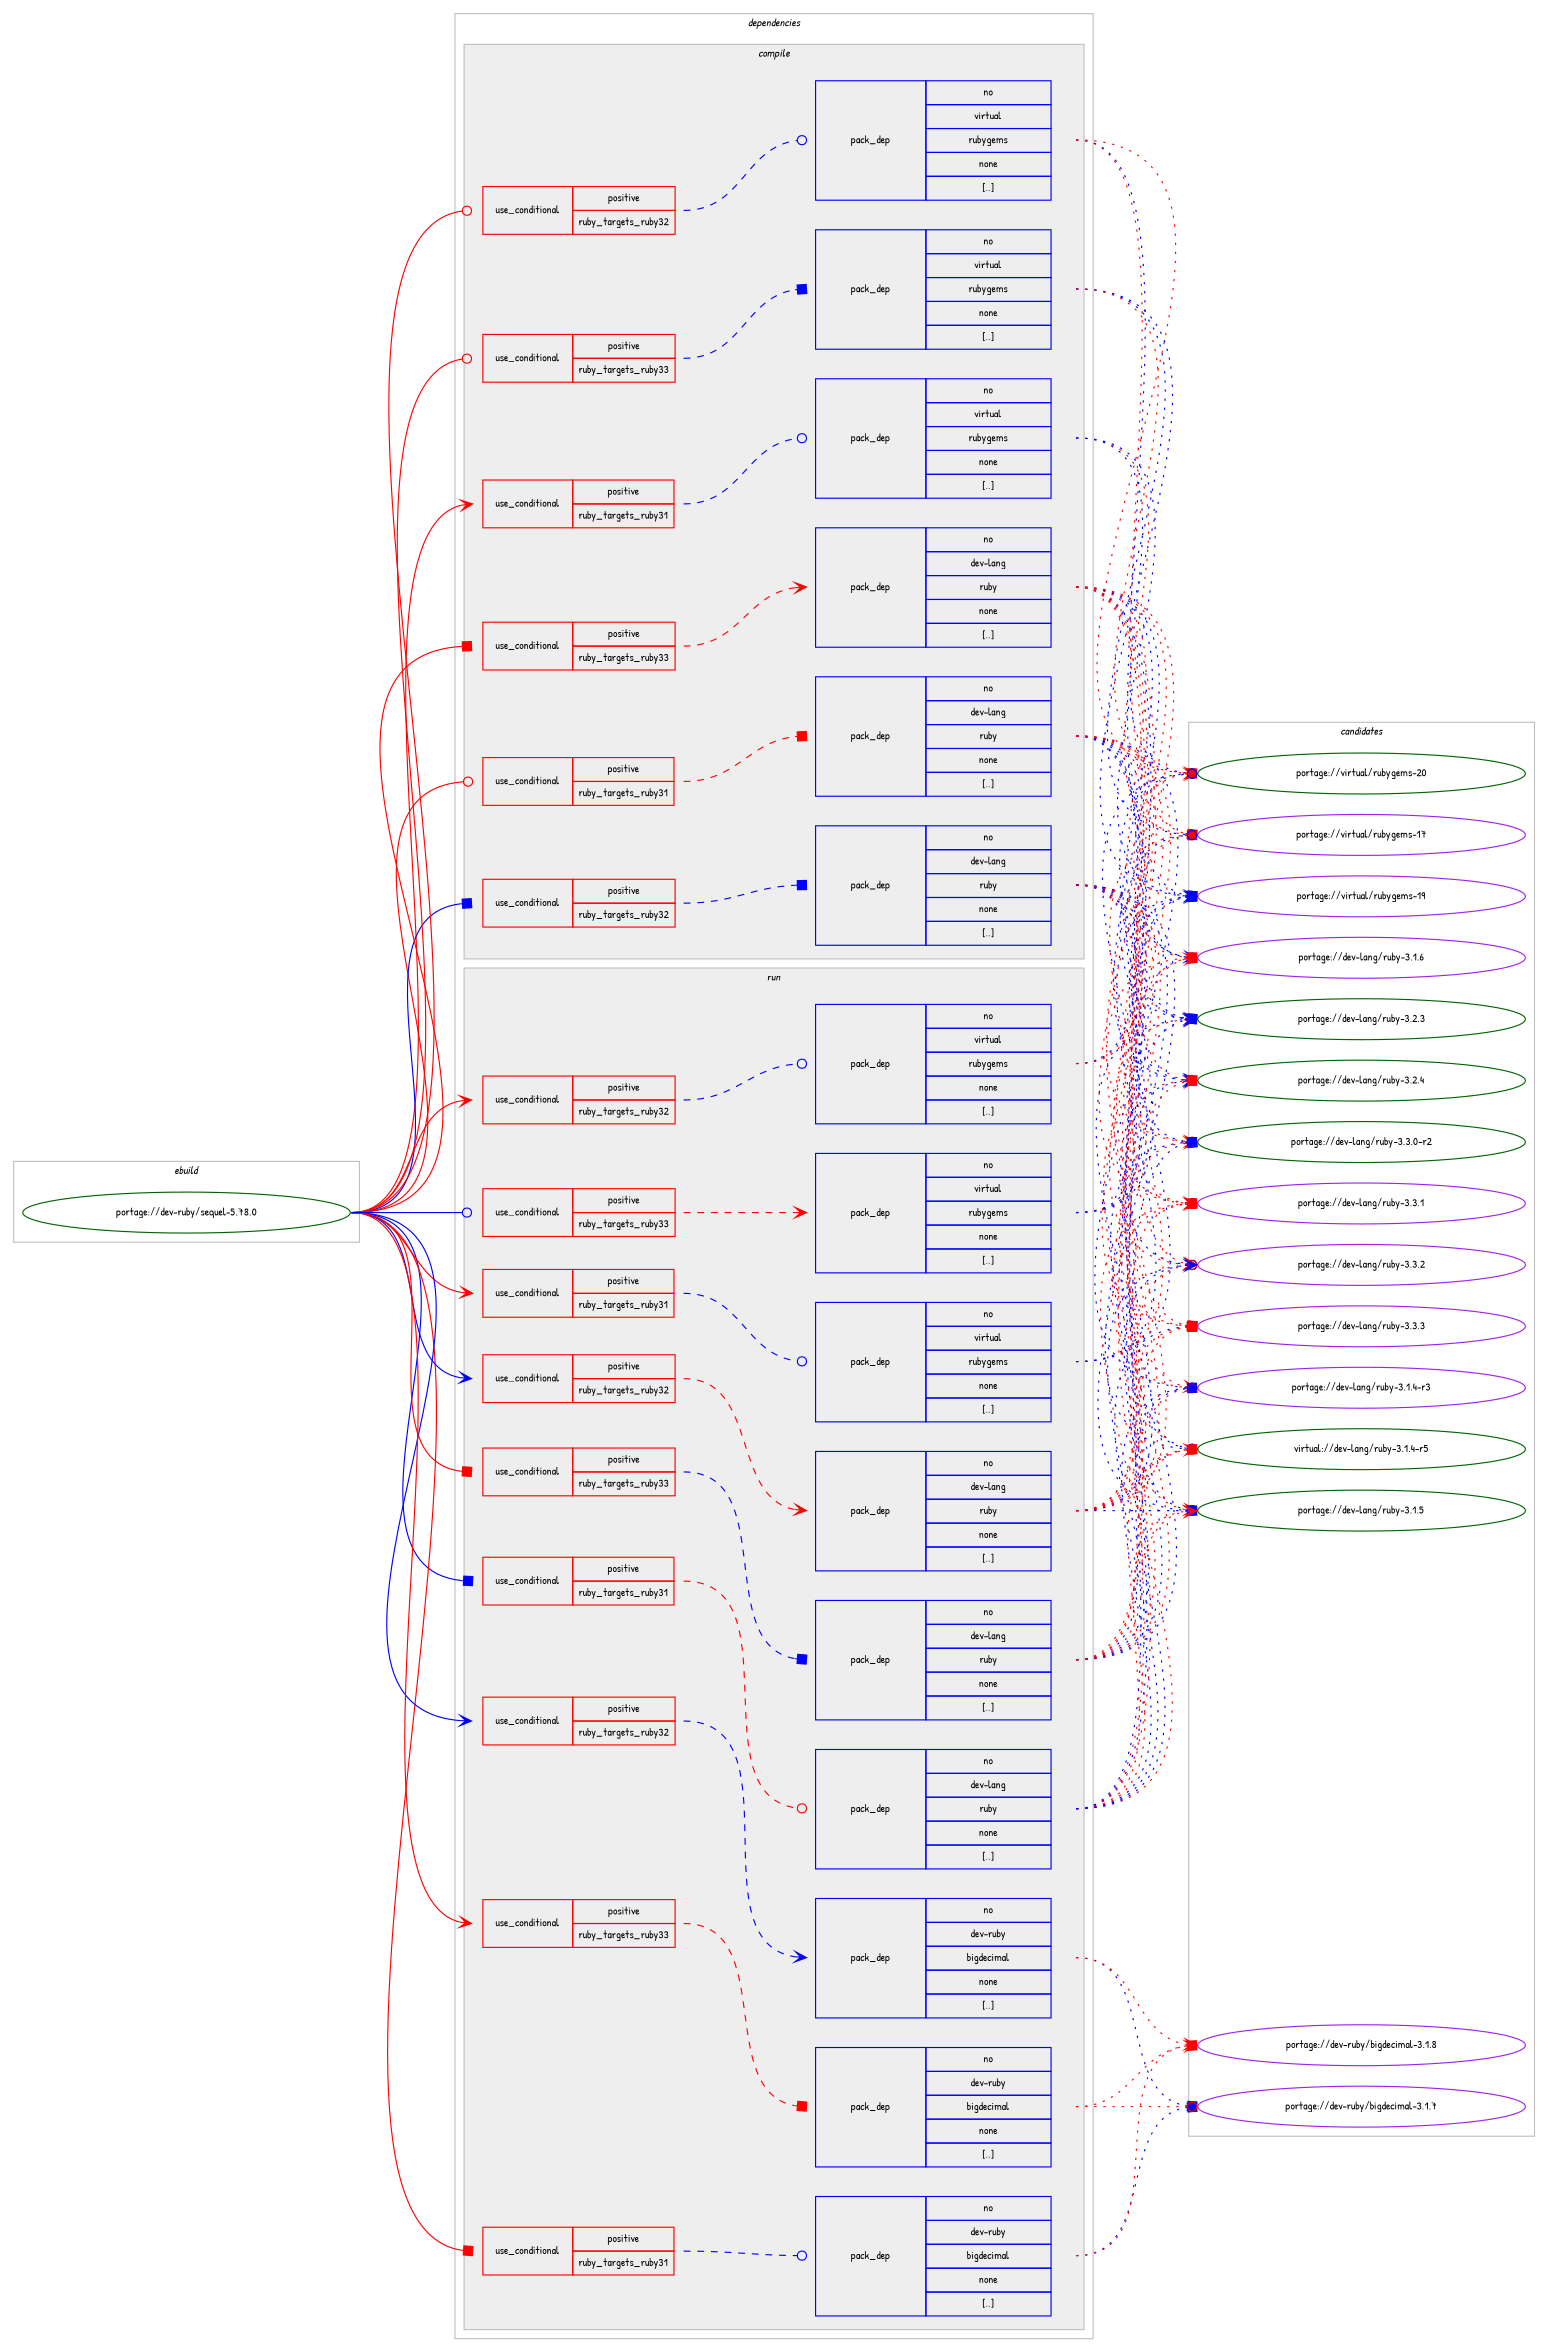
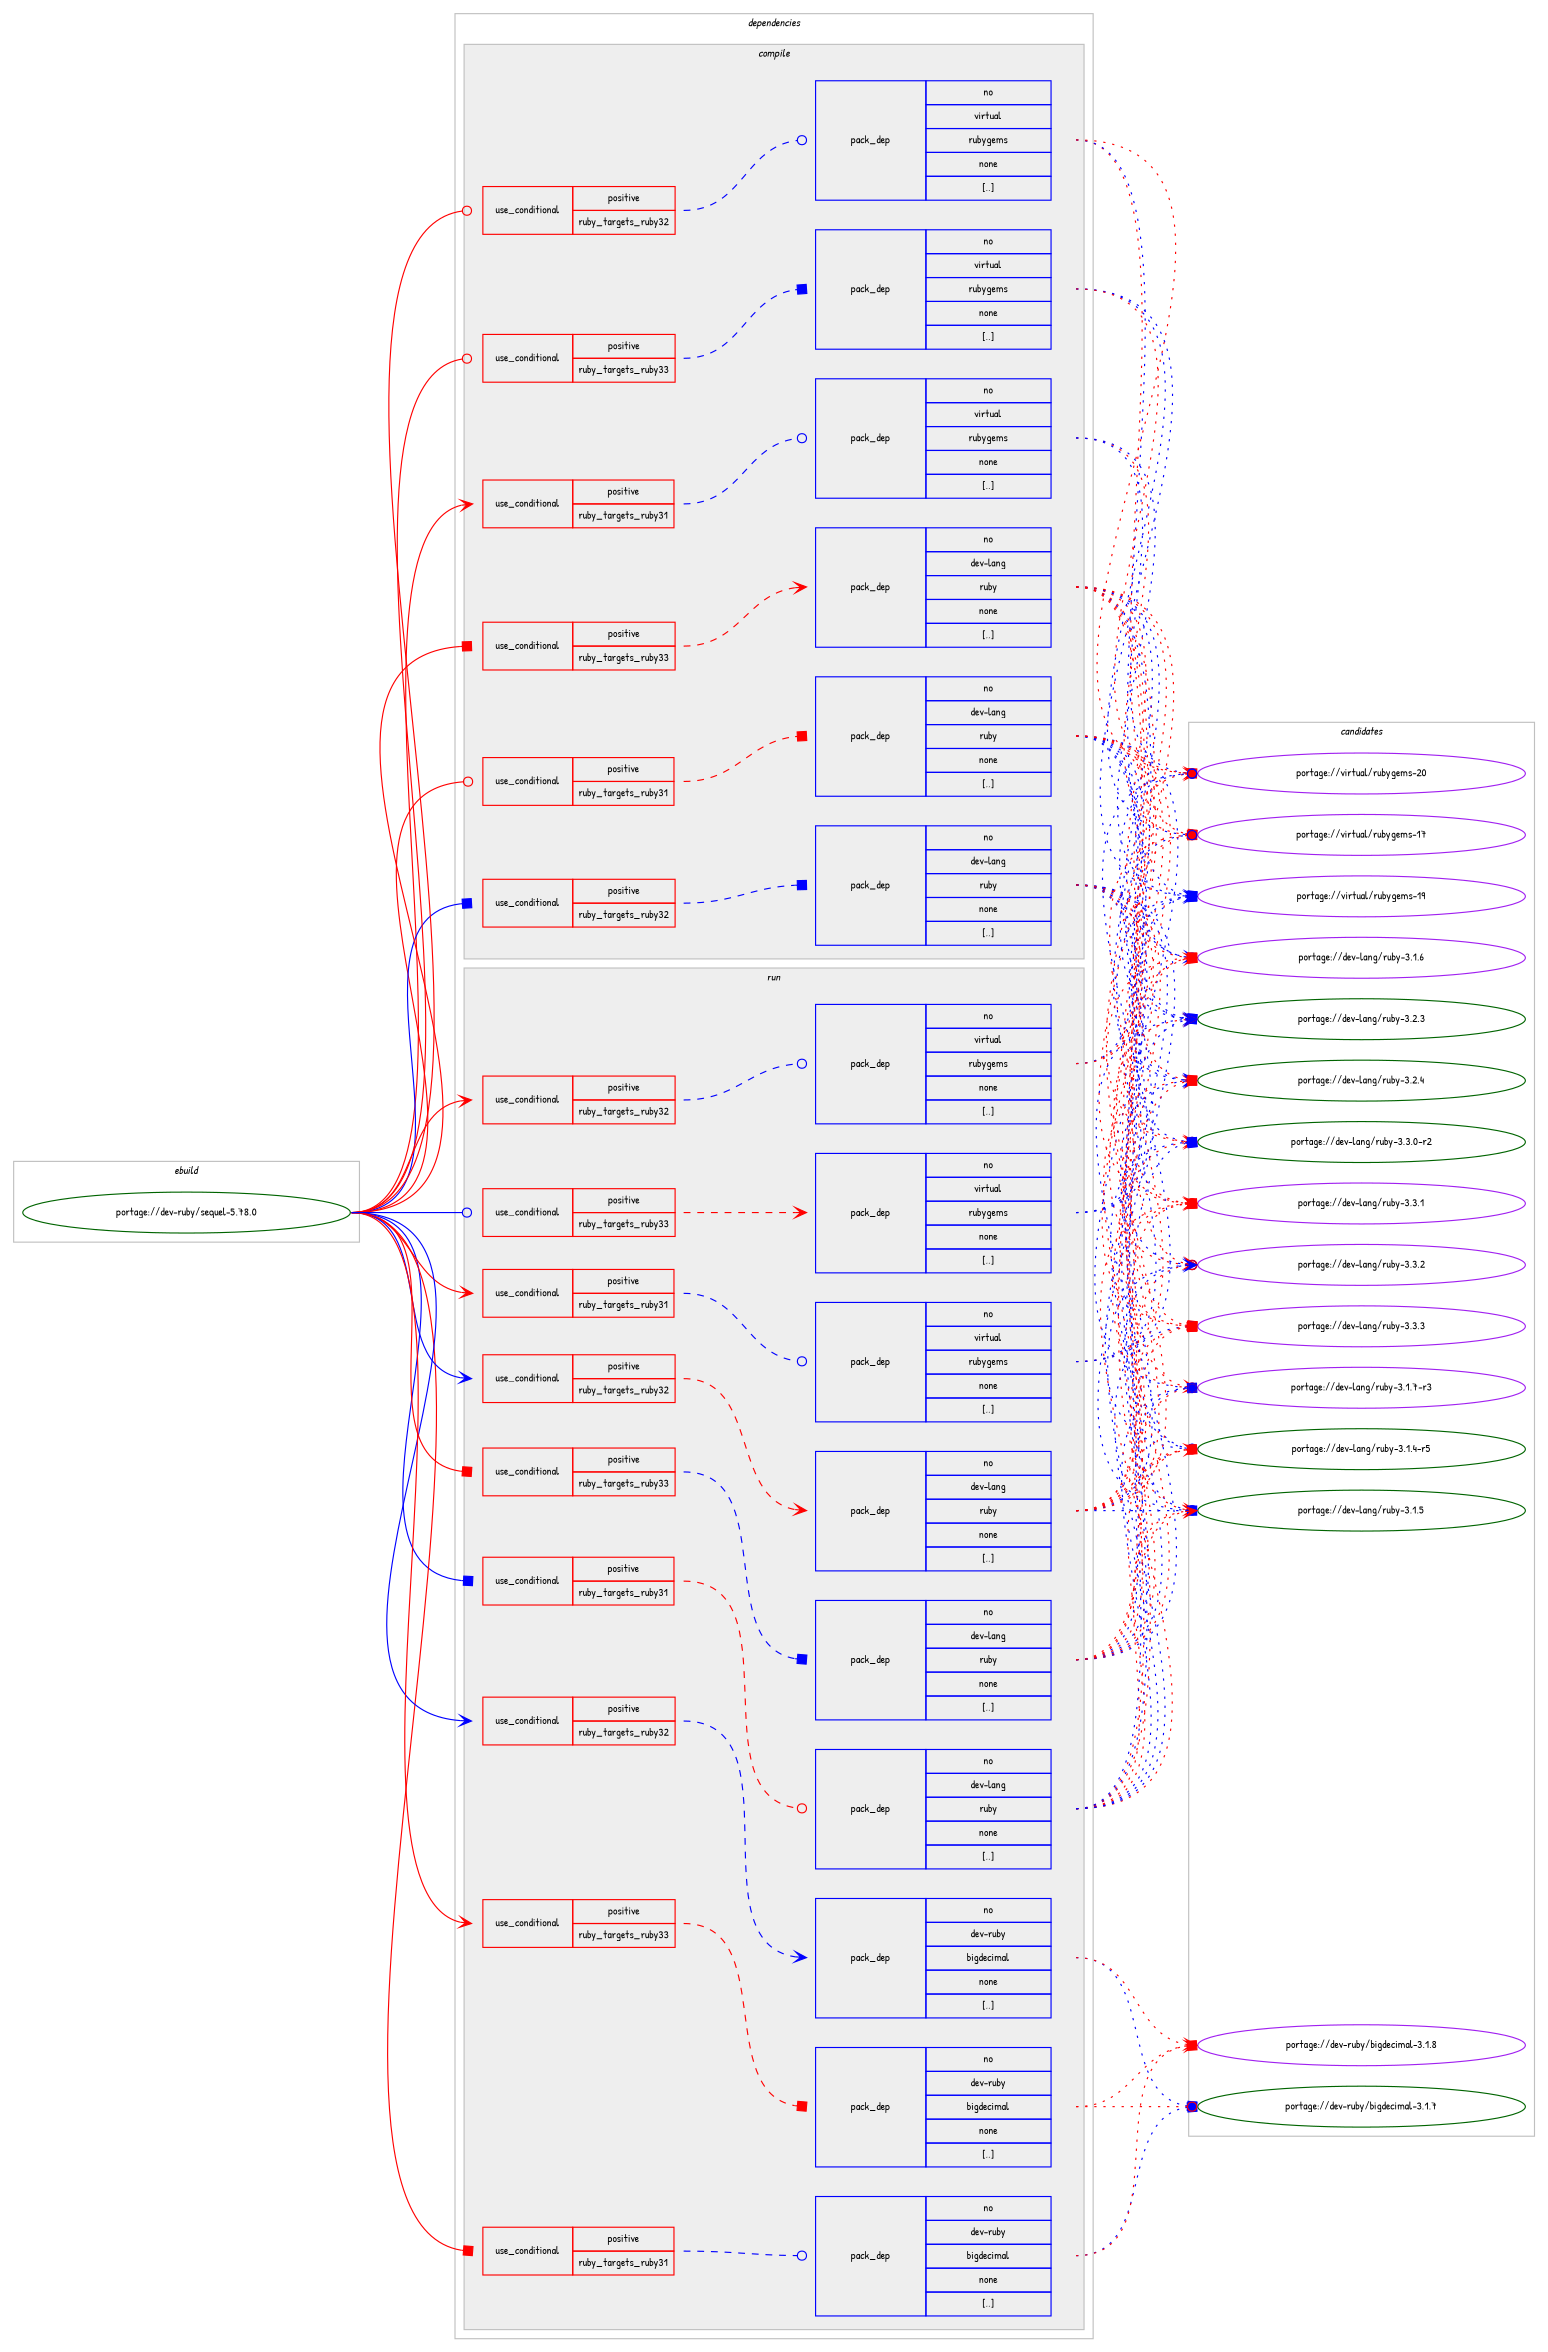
node "portage://virtual/rubygems-20": color darkgreen -> purple
node "portage://dev-lang/ruby-3.1.4-r3": label "portage://dev-lang/ruby-3.1.4-r3" -> "portage://dev-lang/ruby-3.1.7-r3"
node "virtual://dev-lang/ruby-3.1.4-r5": label "virtual://dev-lang/ruby-3.1.4-r5" -> "portage://dev-lang/ruby-3.1.4-r5"
node "portage://dev-ruby/bigdecimal-3.1.7": color purple -> darkgreen
